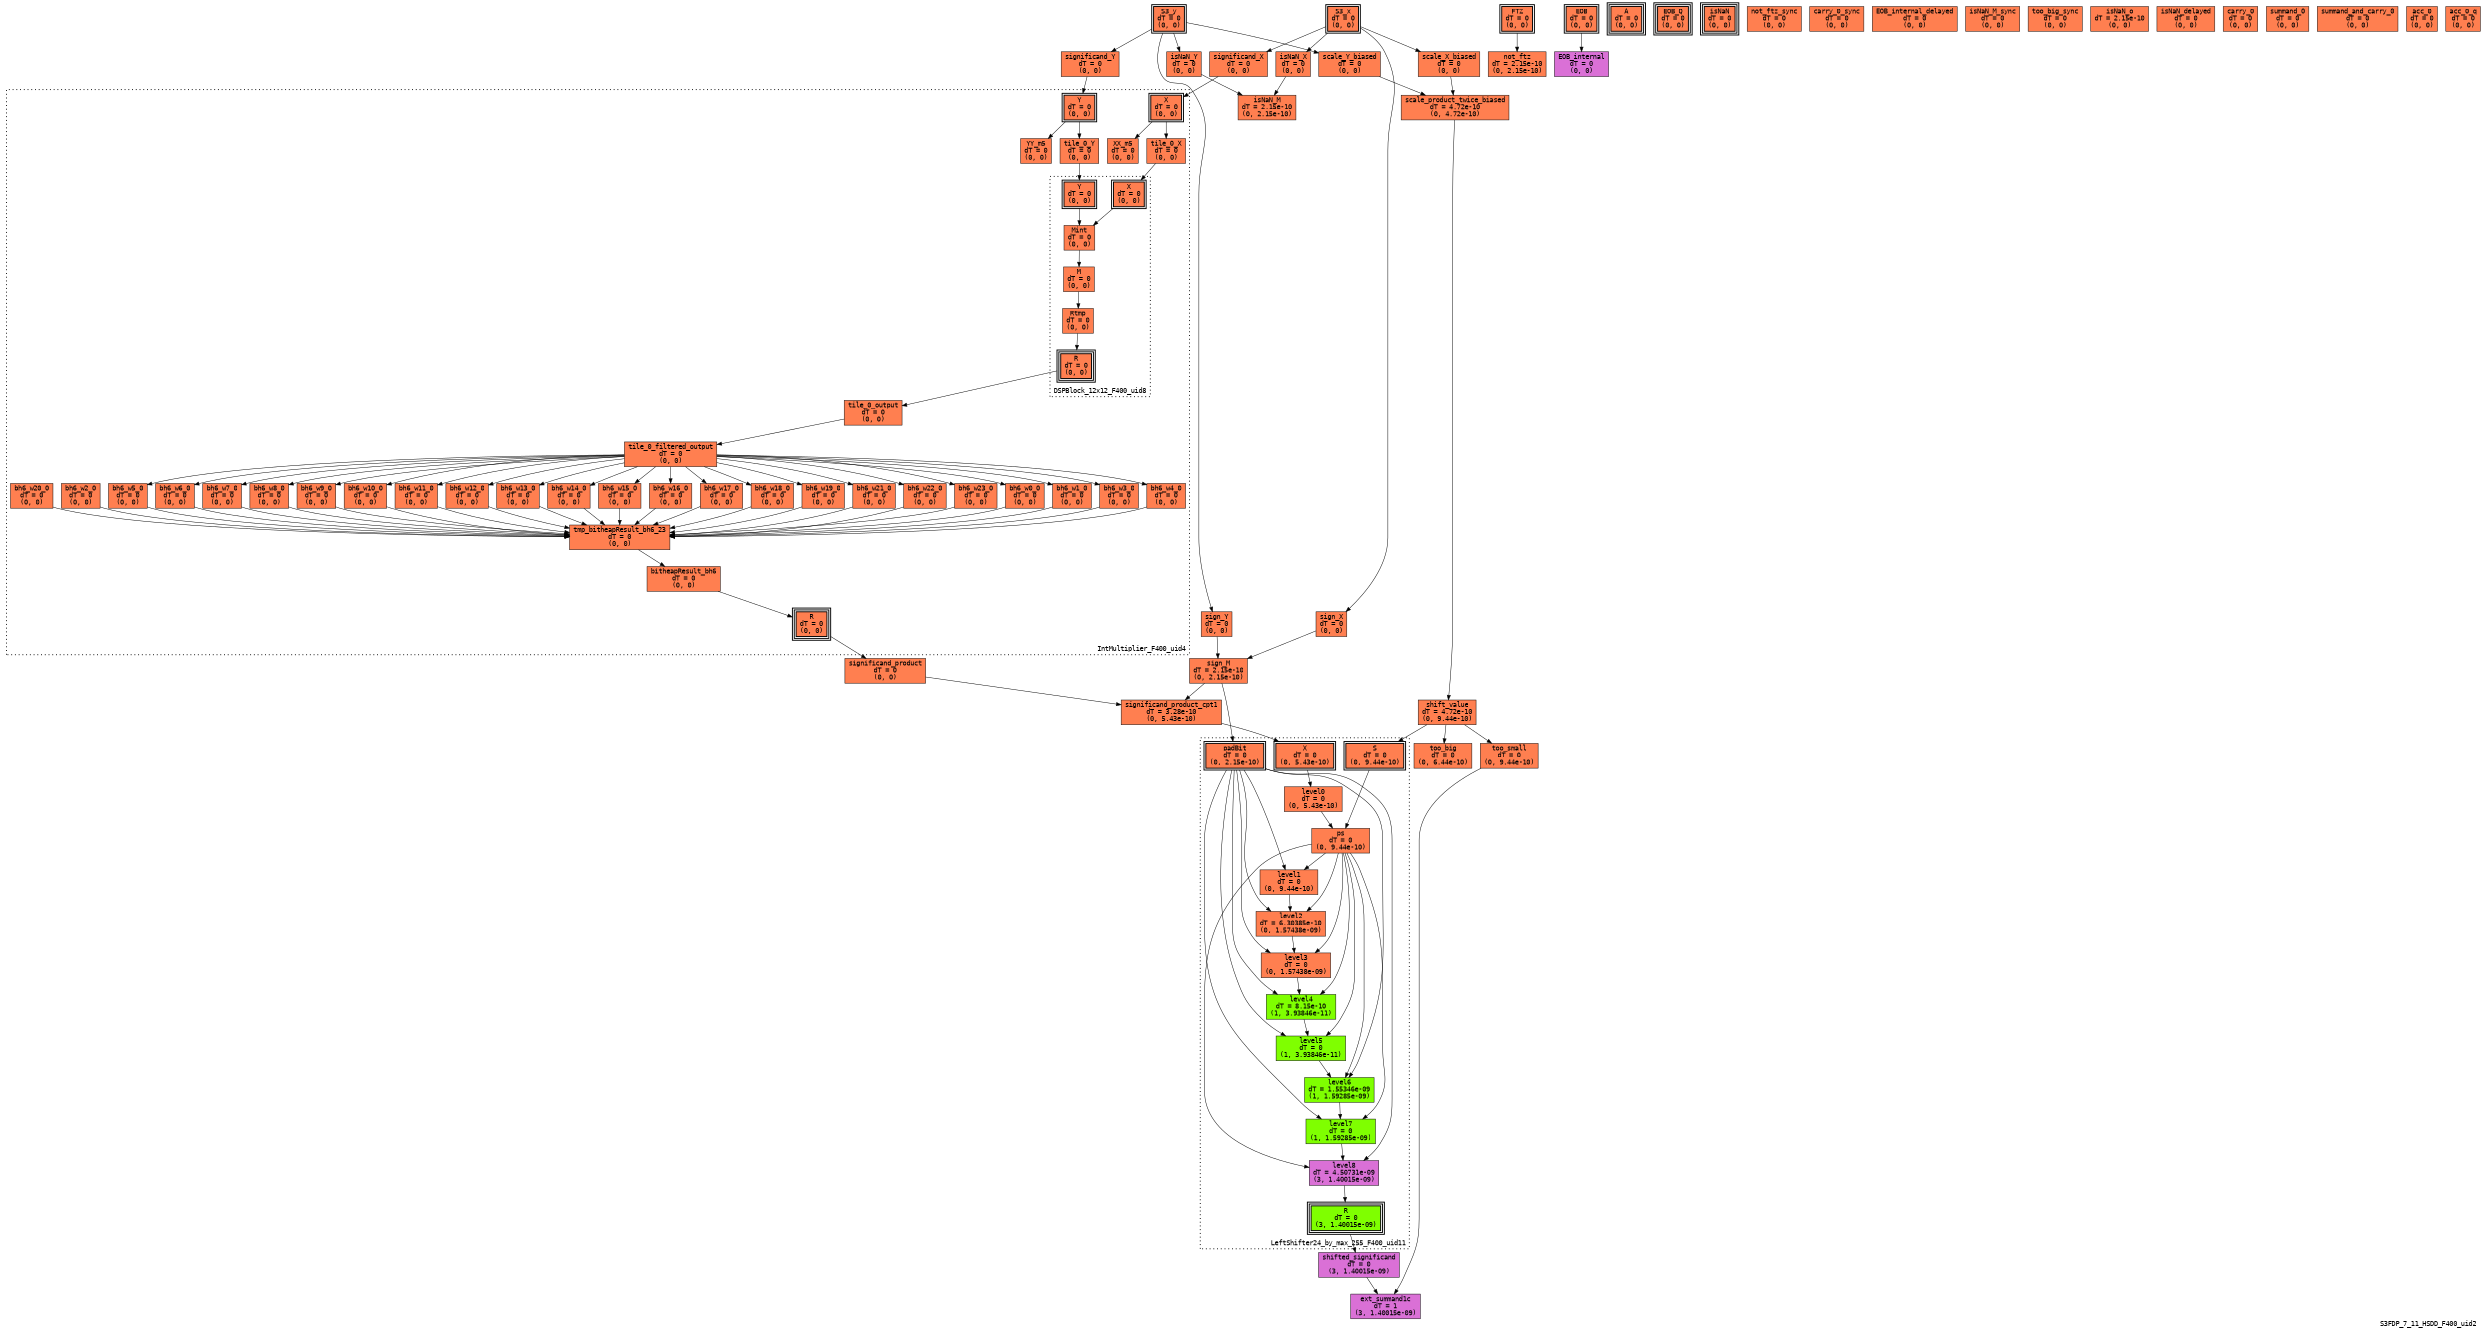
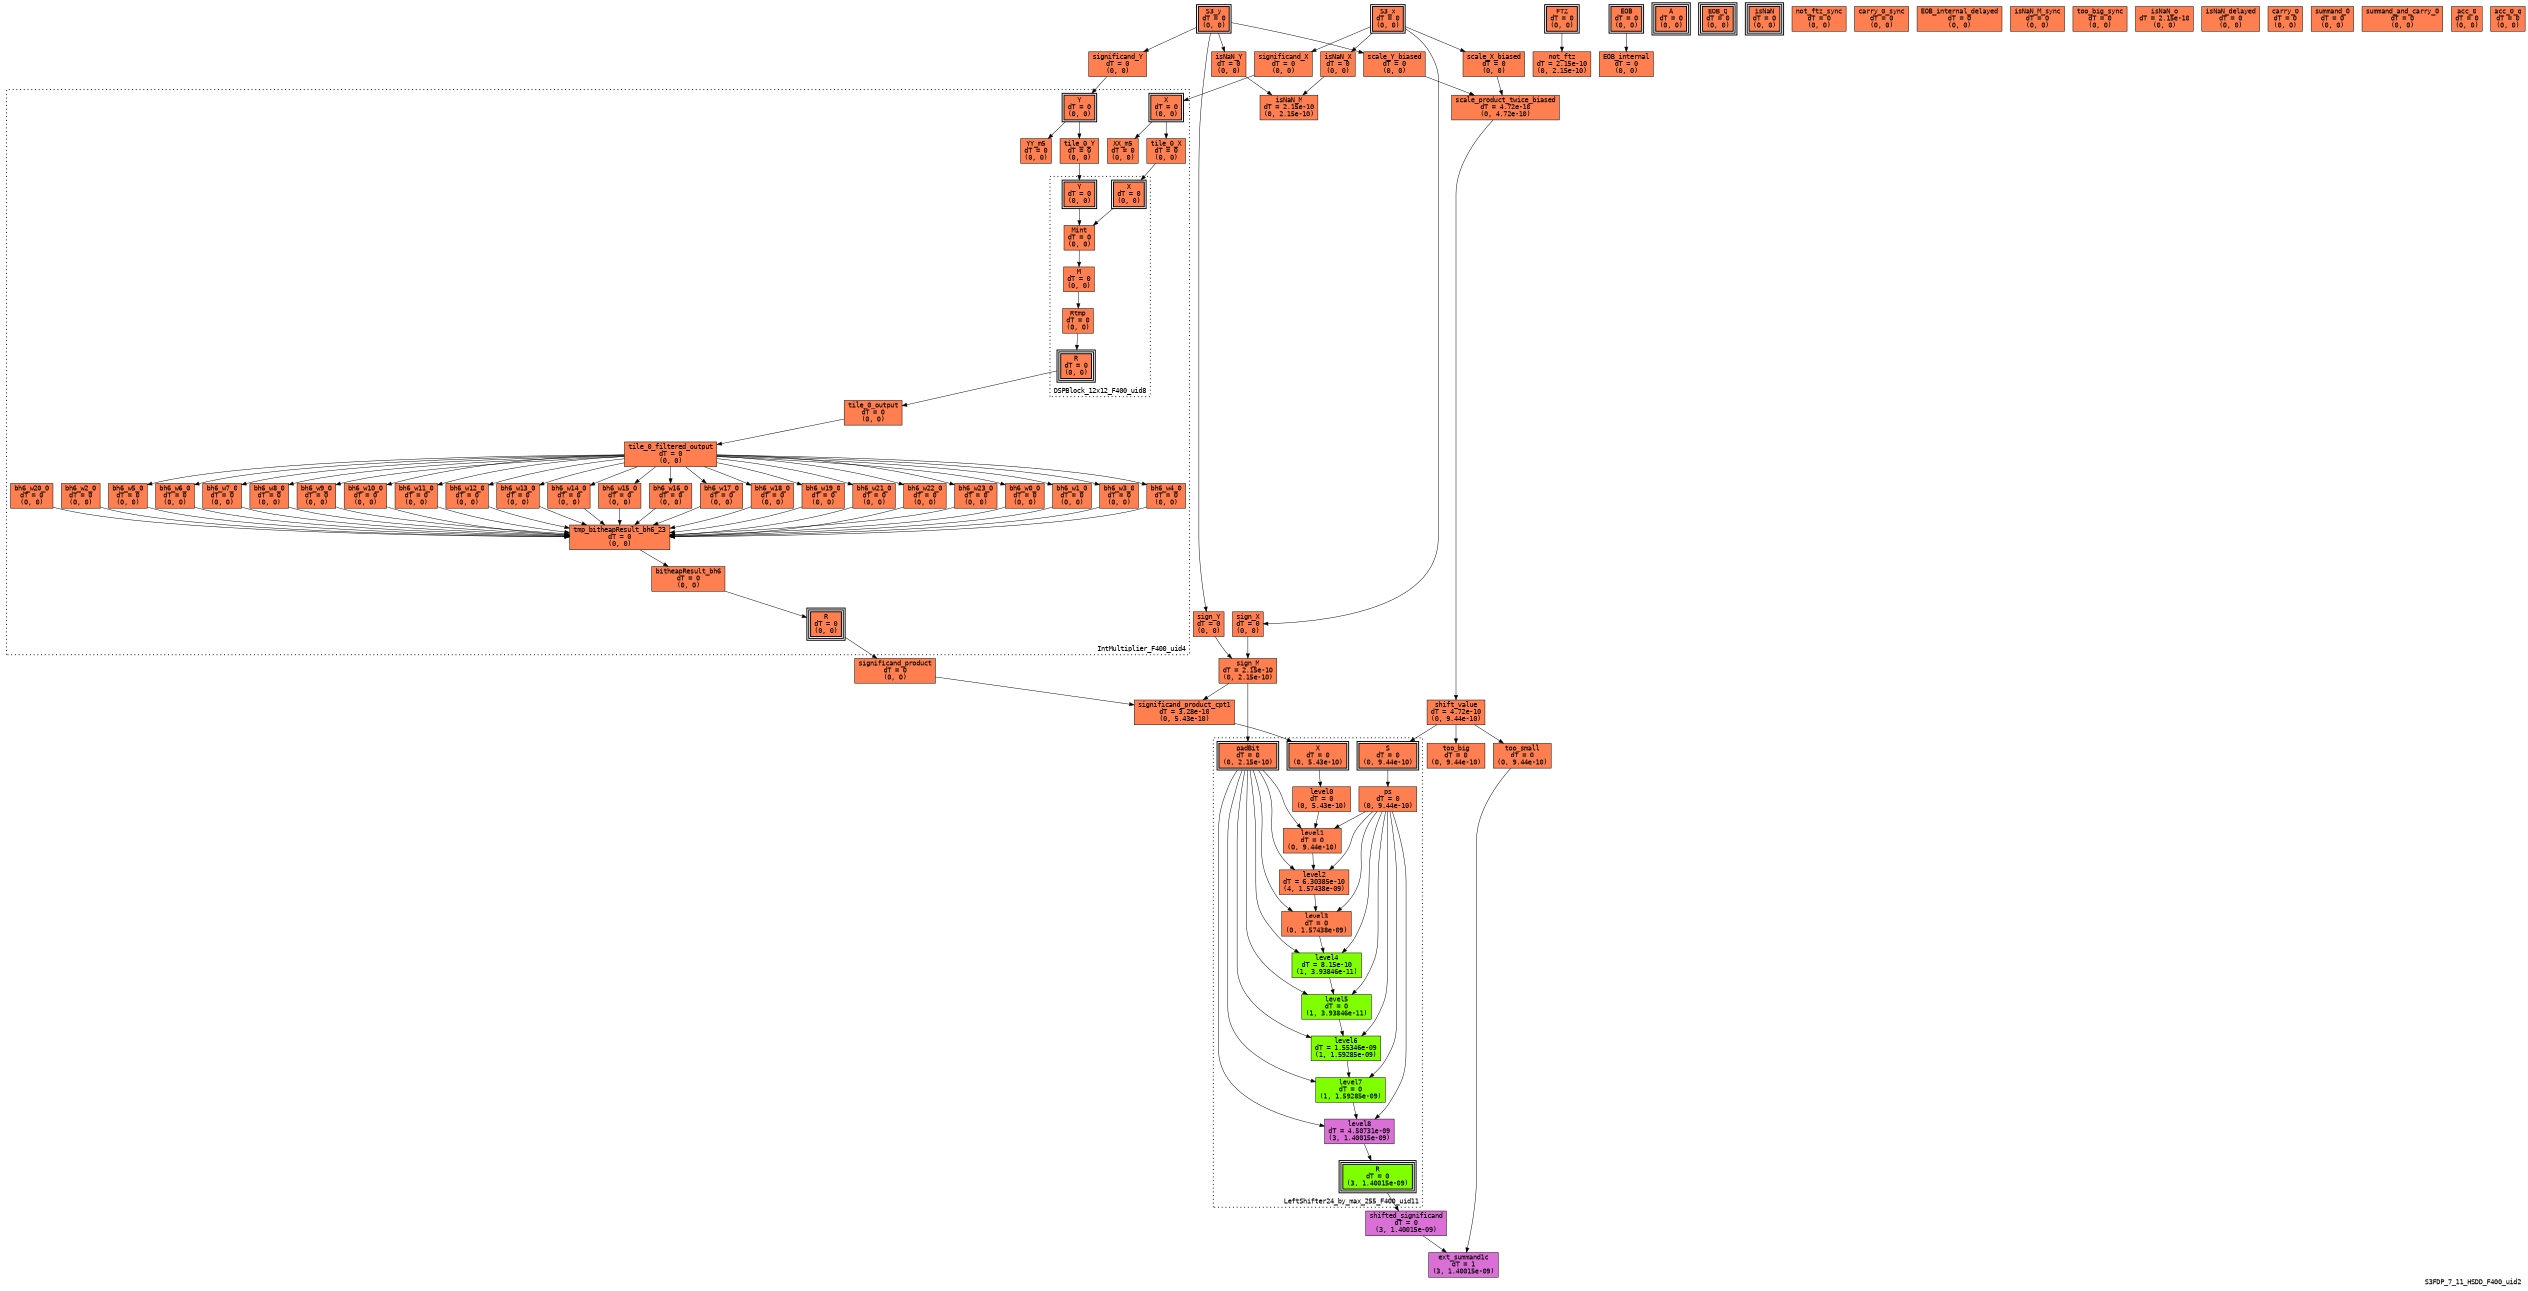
node "EOB_internal dT = 0 (0, 0)": fillcolor orchid -> coral
node "too_big dT = 0 (0, 6.44e-10)": label "too_big dT = 0 (0, 6.44e-10)" -> "too_big dT = 0 (0, 9.44e-10)"
edge "level0 dT = 0 (0, 5.43e-10)" -> "ps dT = 0 (0, 9.44e-10)": now "level0 dT = 0 (0, 5.43e-10)" -> "level1 dT = 0 (0, 9.44e-10)"
node "level2 dT = 6.30385e-10 (0, 1.57438e-09)": label "level2 dT = 6.30385e-10 (0, 1.57438e-09)" -> "level2 dT = 6.30385e-10 (4, 1.57438e-09)"
